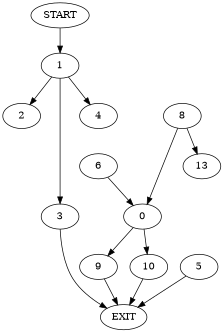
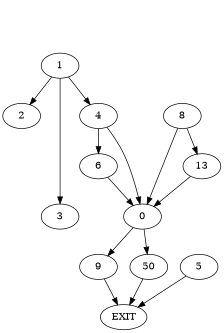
node "START": removed
edge "4" -> "6": added
edge "4" -> "0": added
edge "13" -> "0": added
node "10": label "10" -> "50"
edge "3" -> "EXIT": removed
